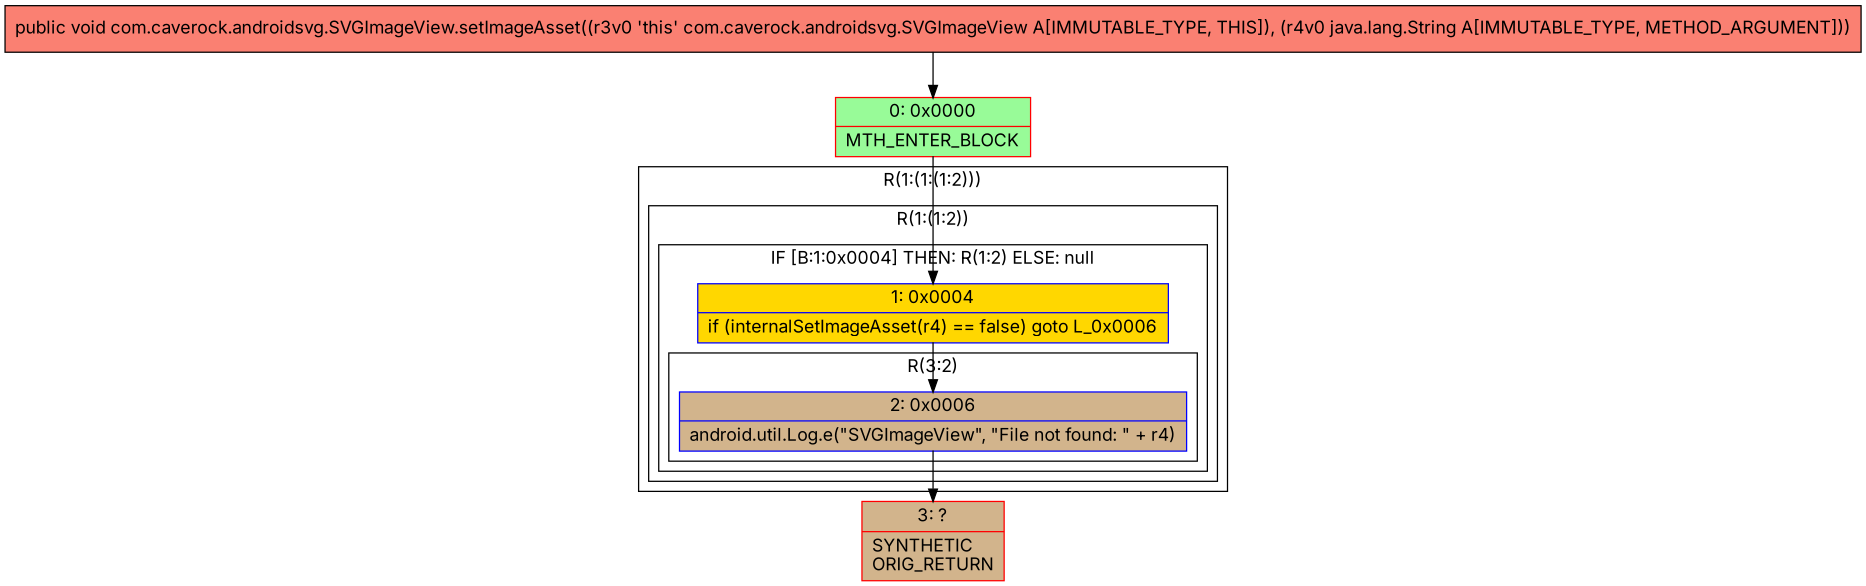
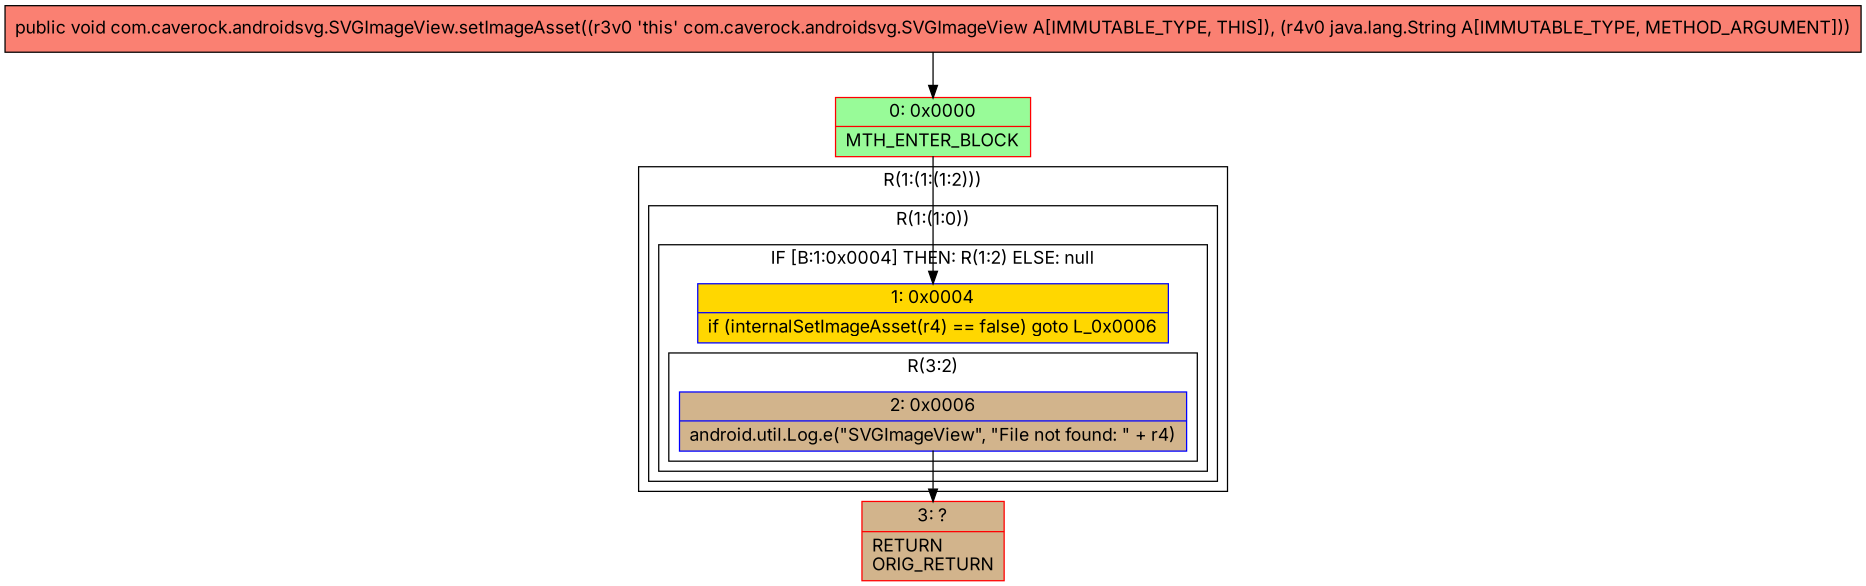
cluster "R(1:(1:2))": label "R(1:(1:2))" -> "R(1:(1:0))"
edge "1: 0x0004" -> "2: 0x0006": removed
node "3: ?": text "SYNTHETIC" -> "RETURN"
